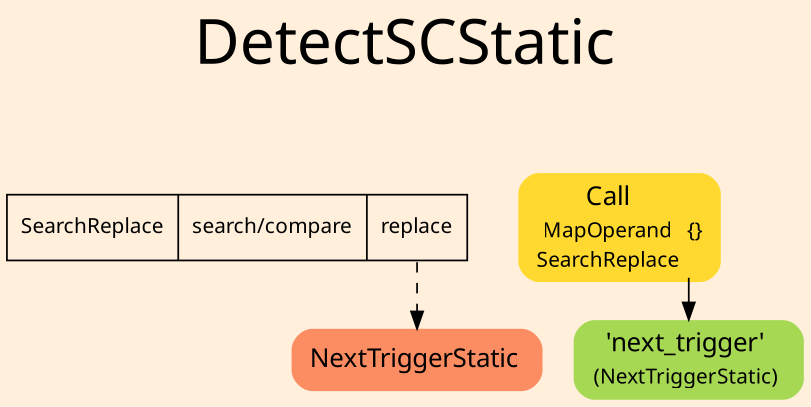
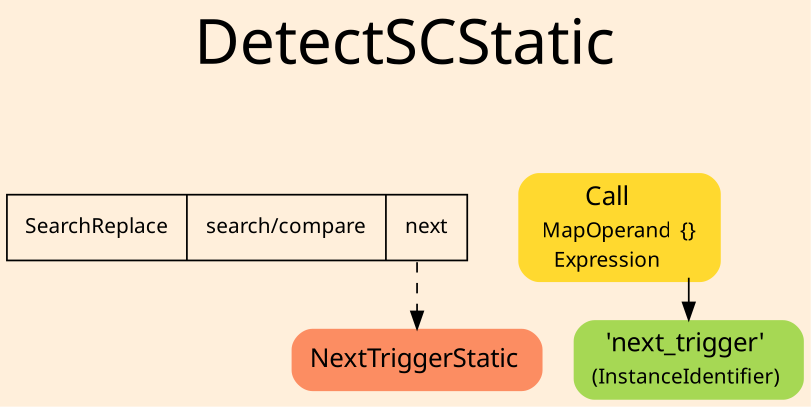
node "SearchReplace": text "replace" -> "next"
node "Call": text "SearchReplace" -> "Expression"
node "'next_trigger'": text "(NextTriggerStatic)" -> "(InstanceIdentifier)"
